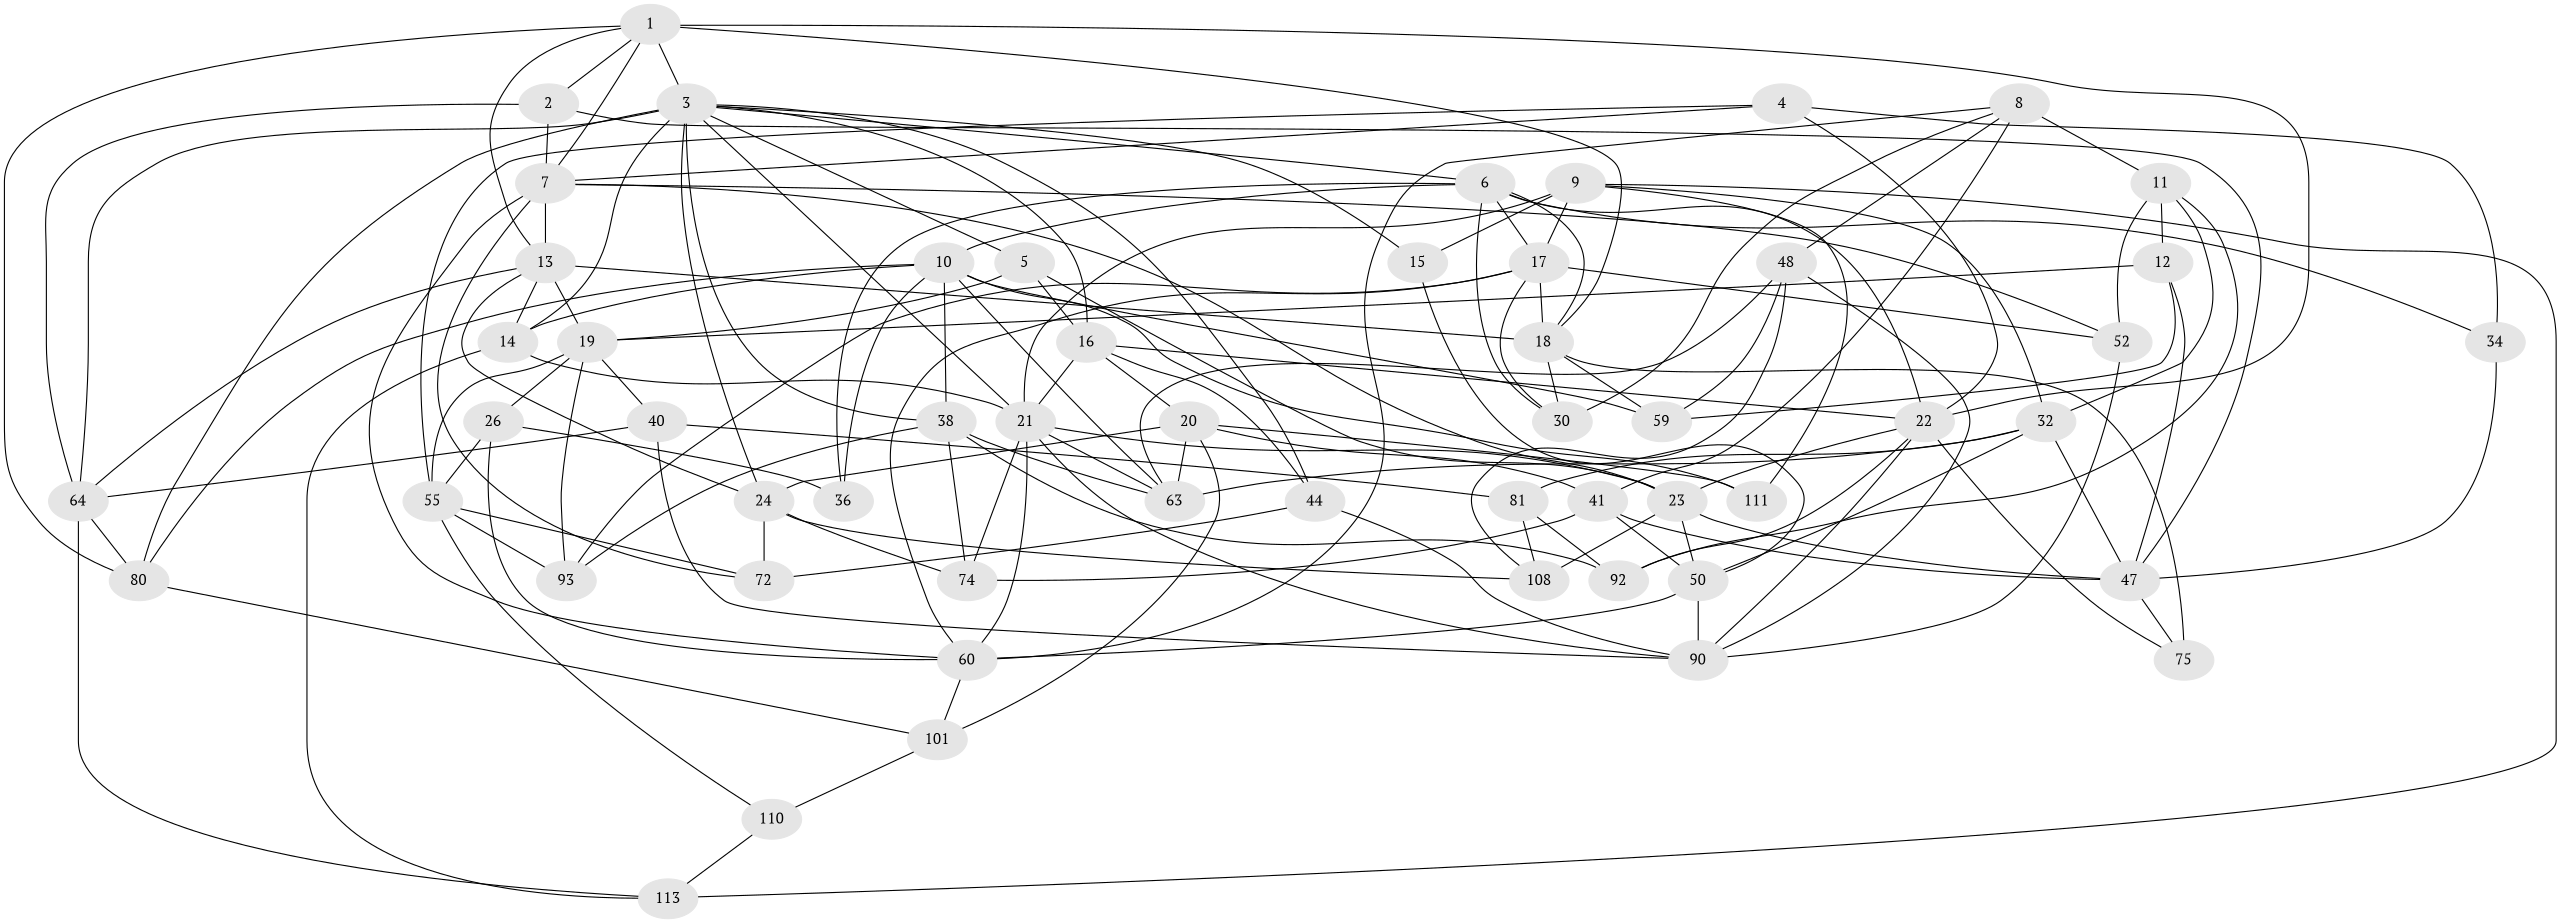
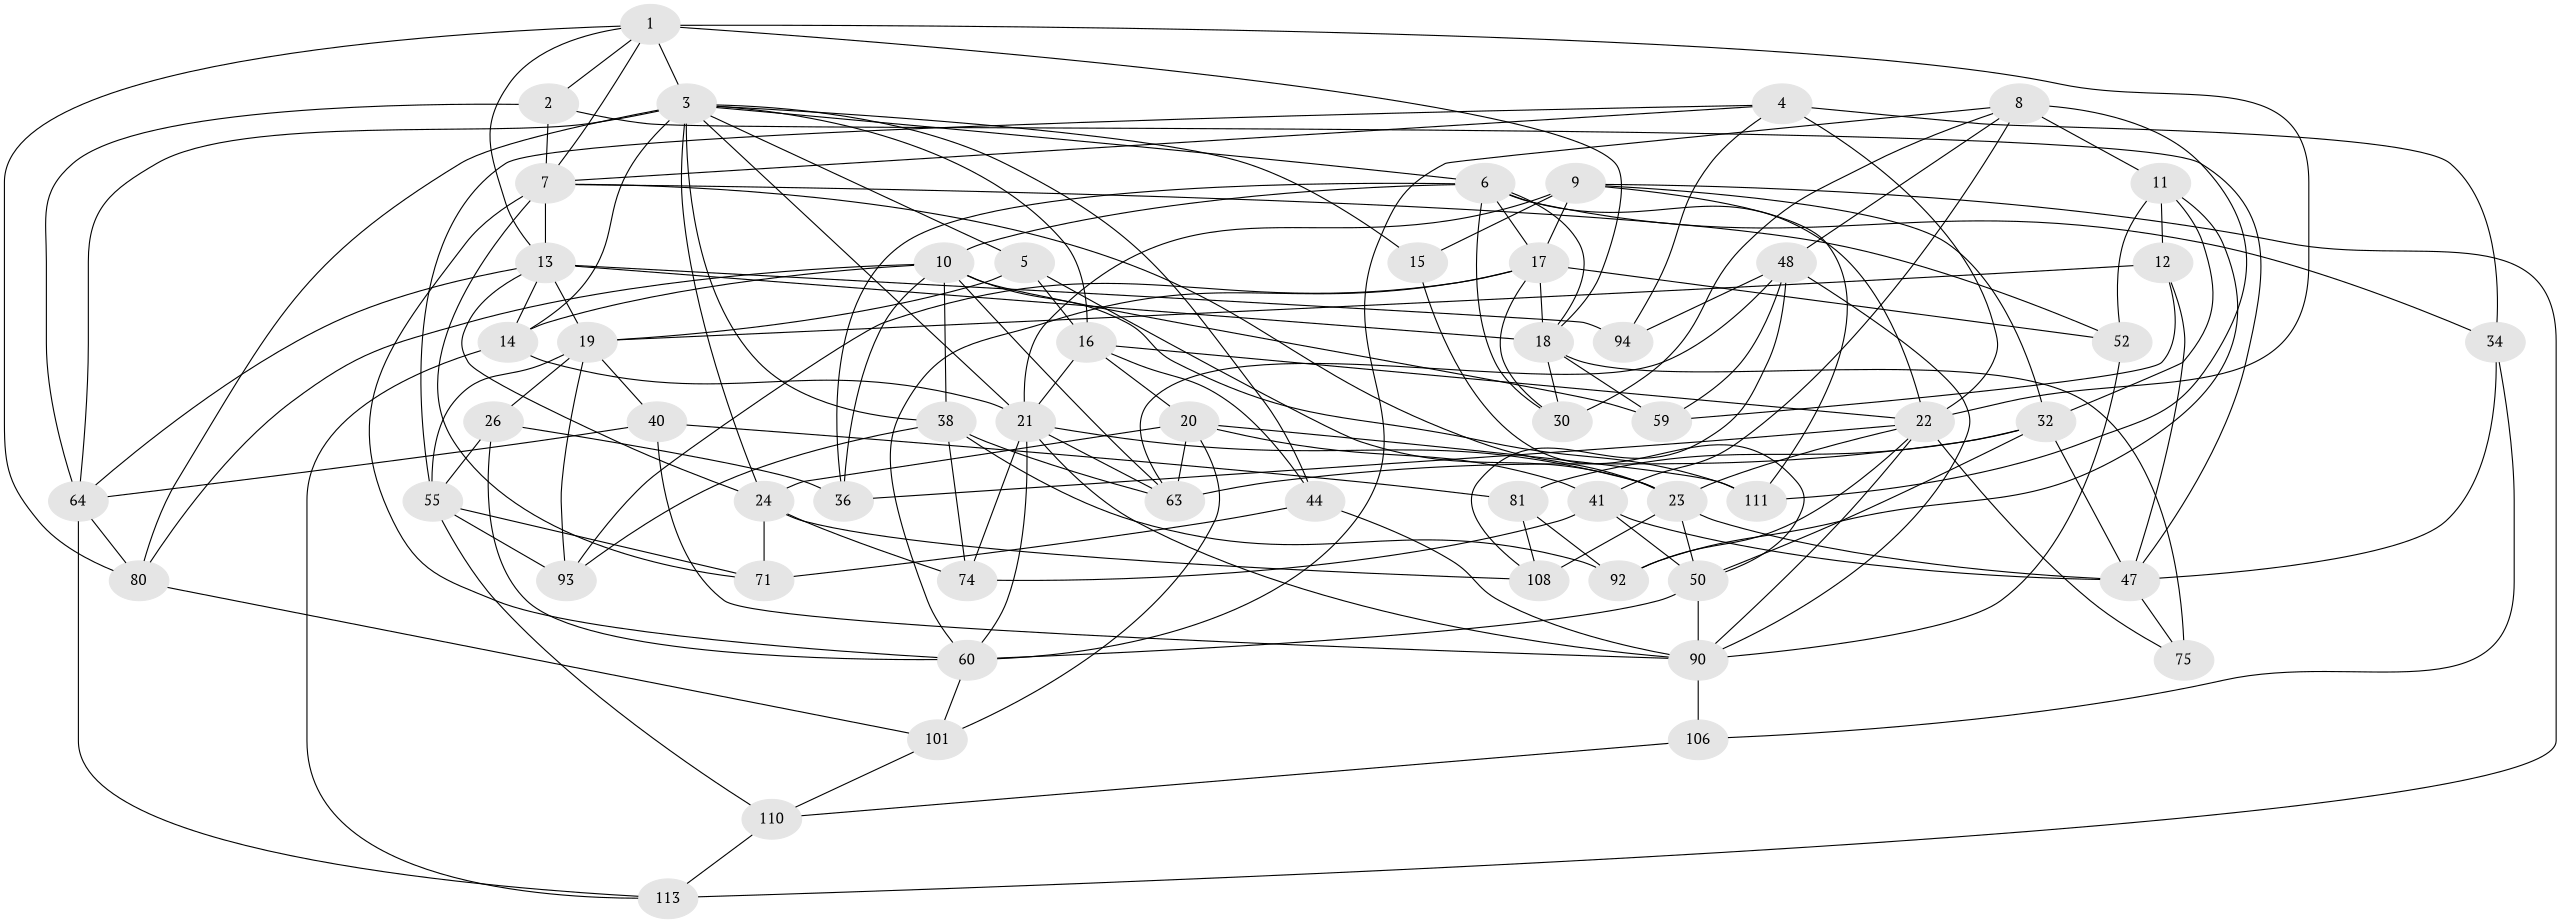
node "94": added
edge "8" -- "111": added
edge "22" -- "36": added
node "72": label "72" -> "71"
node "106": added
